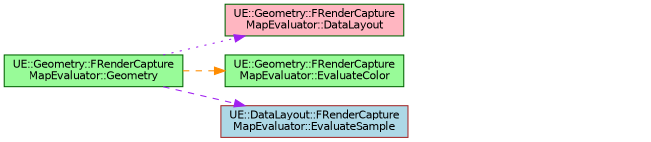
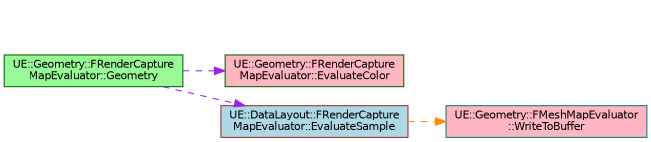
node "UE::Geometry::FRenderCapture MapEvaluator::DataLayout": removed
edge "UE::Geometry::FRenderCapture MapEvaluator::Geometry" -> "UE::Geometry::FRenderCapture MapEvaluator::EvaluateColor": color darkorange -> purple
node "UE::Geometry::FRenderCapture MapEvaluator::EvaluateColor": fillcolor palegreen -> lightpink
node "UE::Geometry::FMeshMapEvaluator ::WriteToBuffer": added
